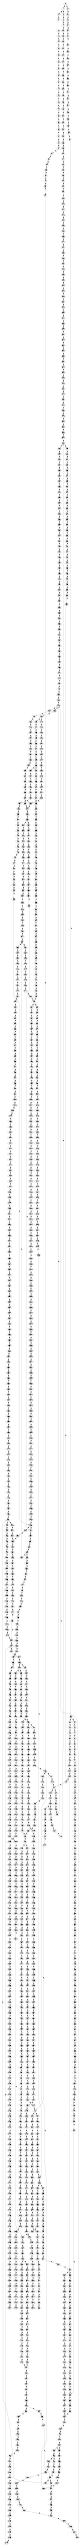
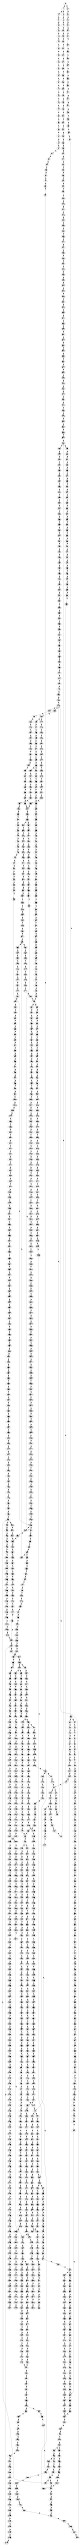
node "S10": added
